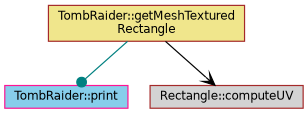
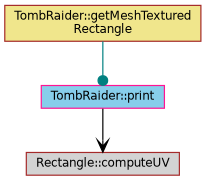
edge "TombRaider::getMeshTextured Rectangle" -> "Rectangle::computeUV": now "TombRaider::print" -> "Rectangle::computeUV"
